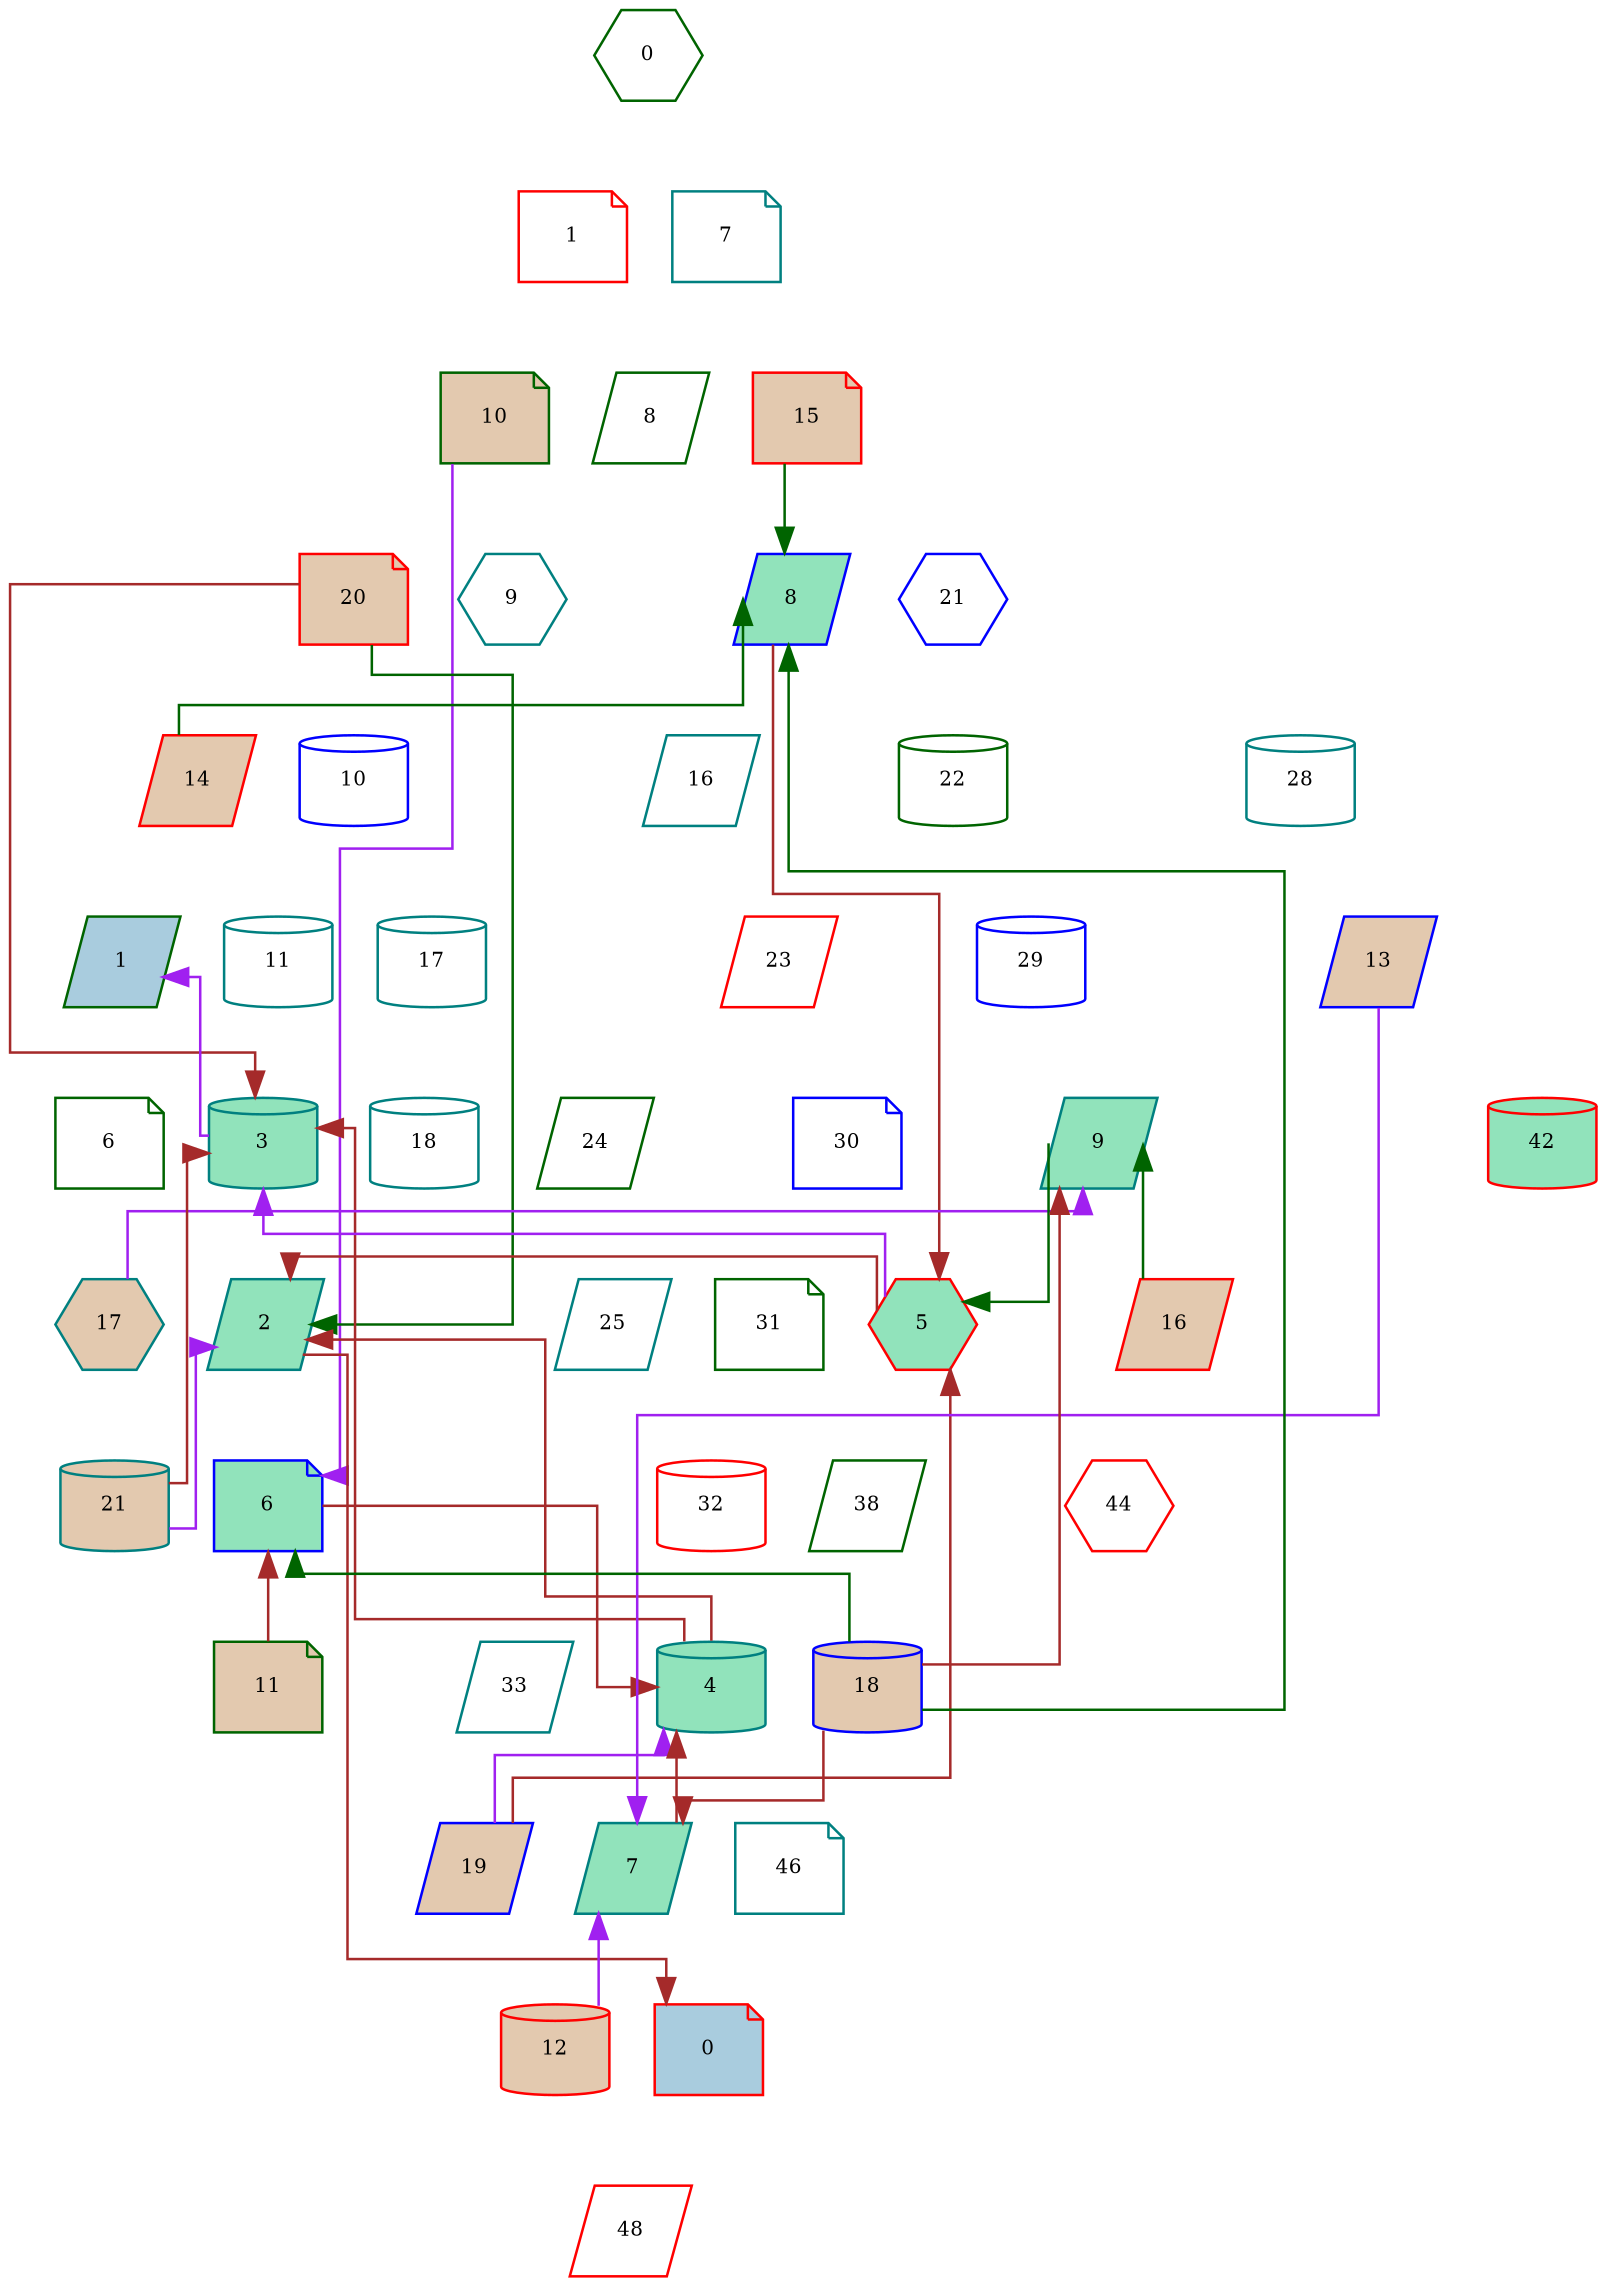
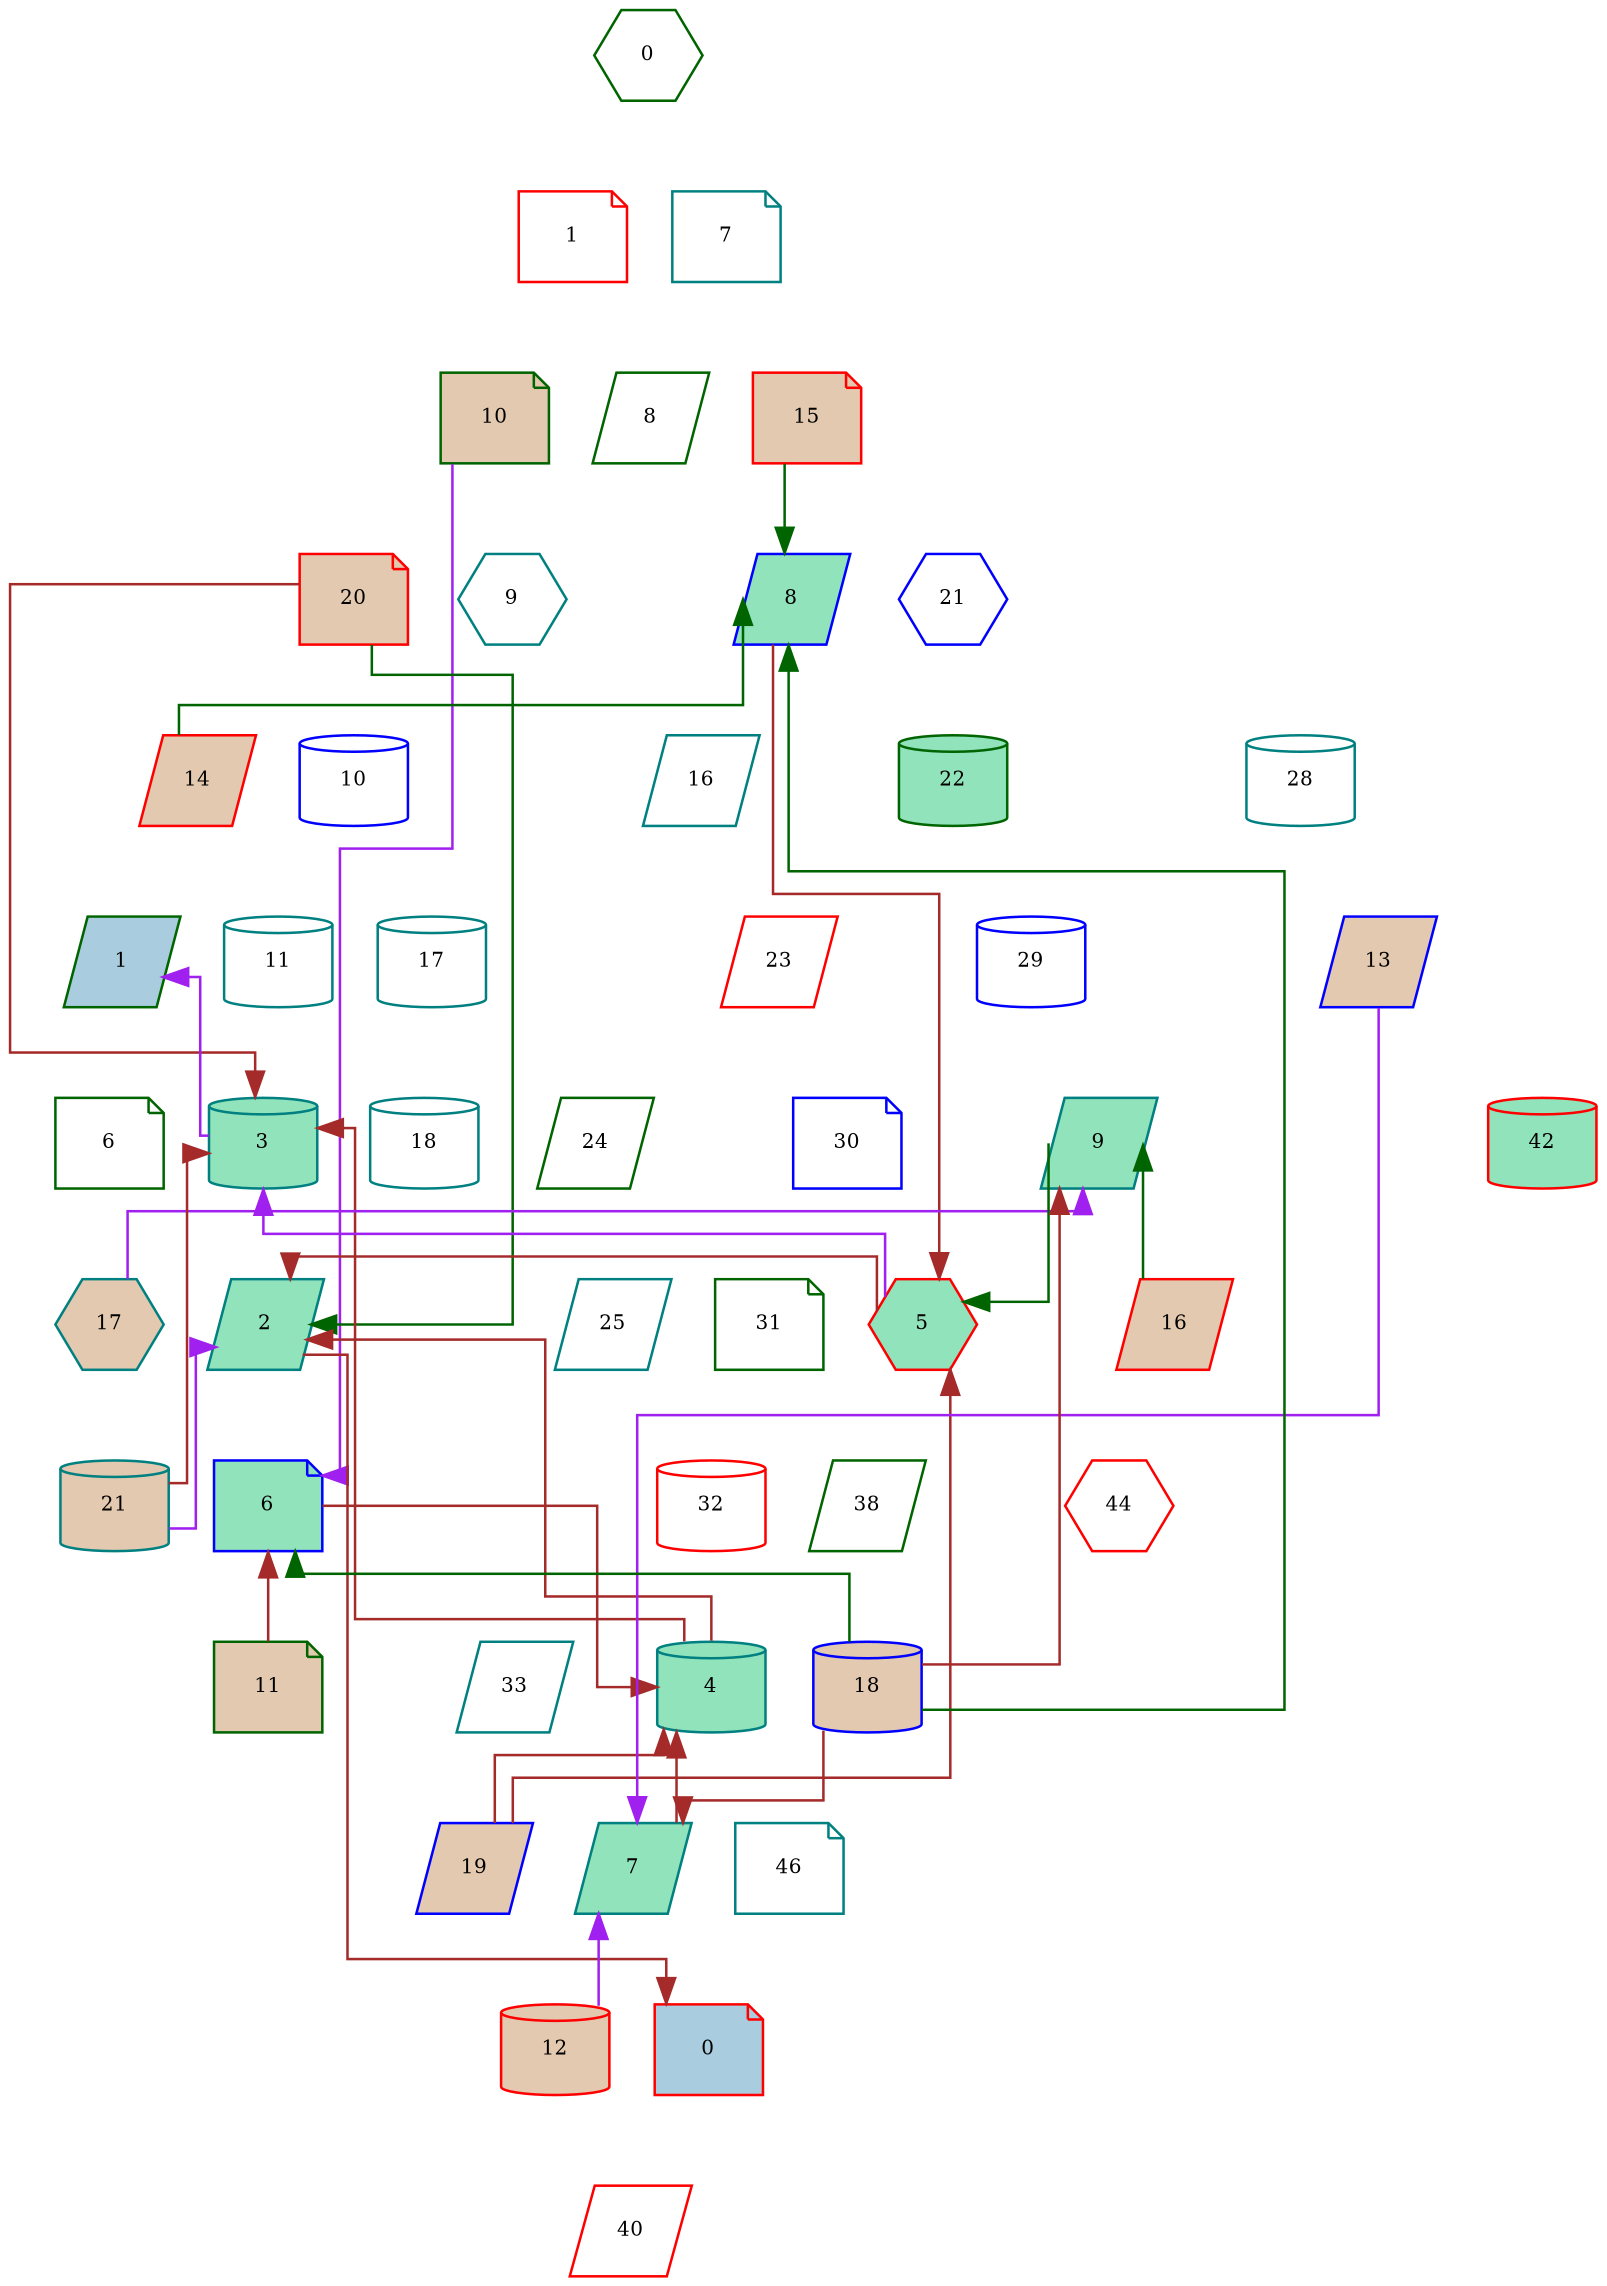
node "22": fillcolor #ffffff -> #91e3bb
edge "19" -> "4": color purple -> brown
node "48": label "48" -> "40"
